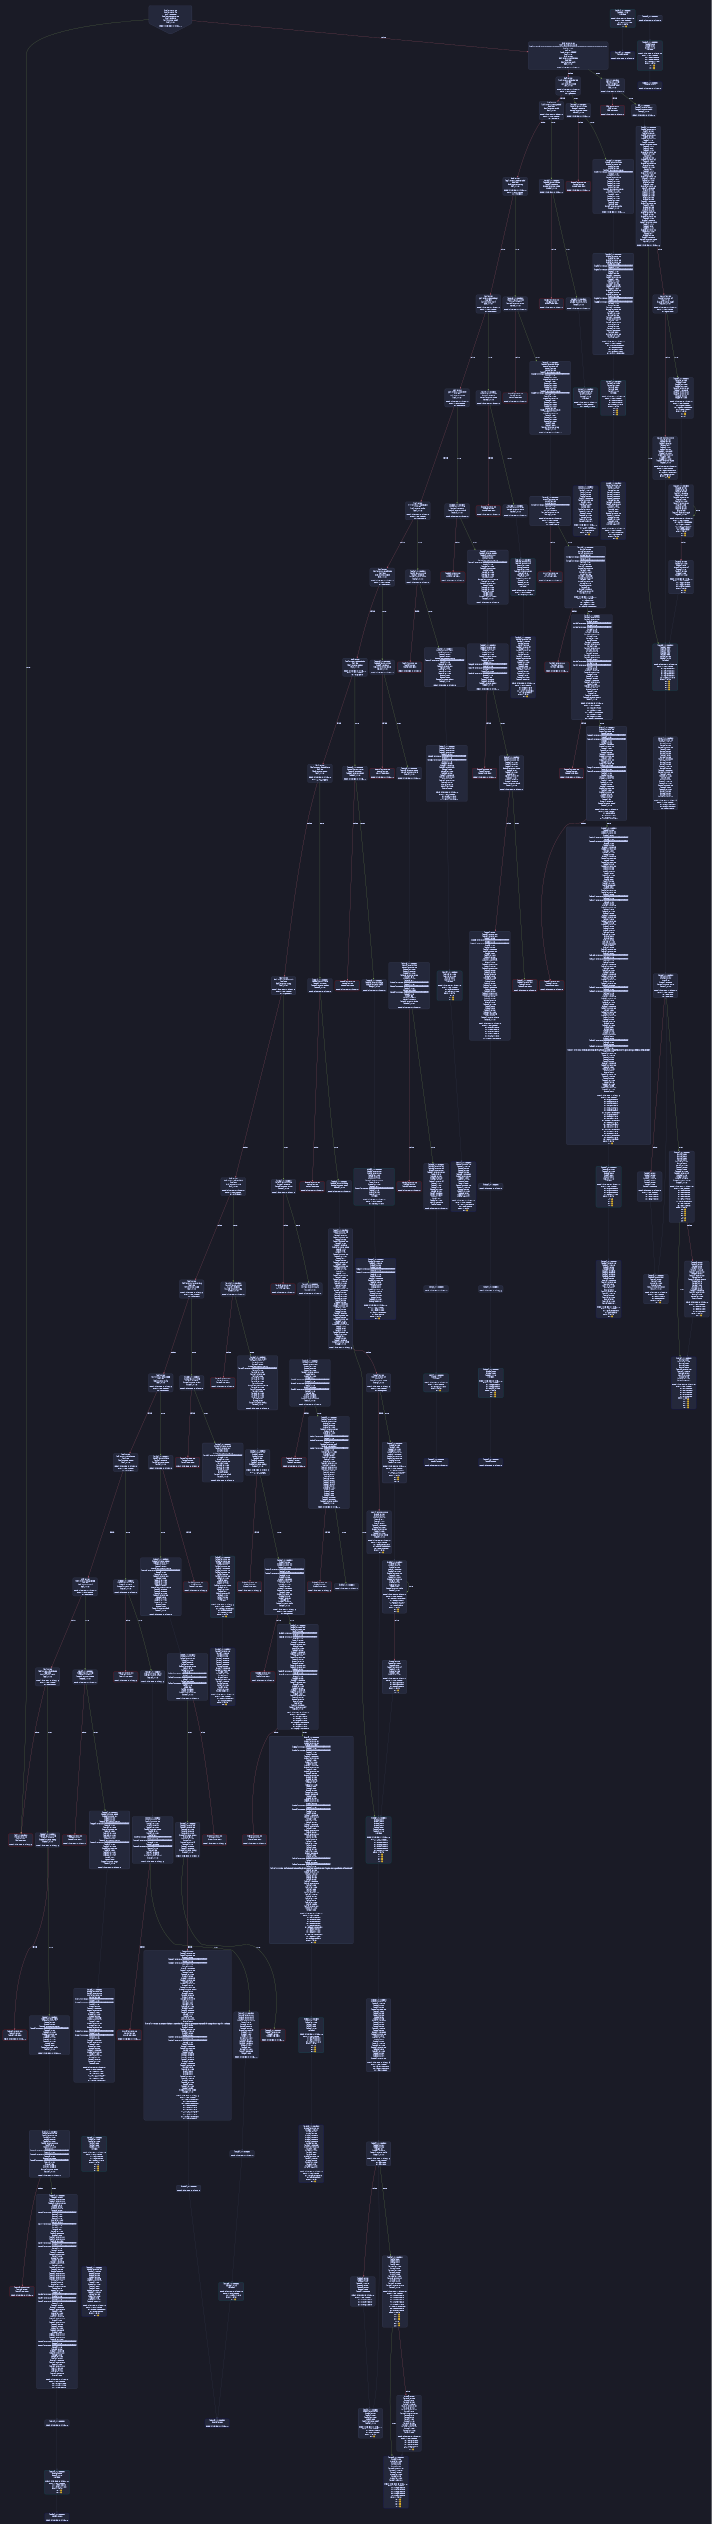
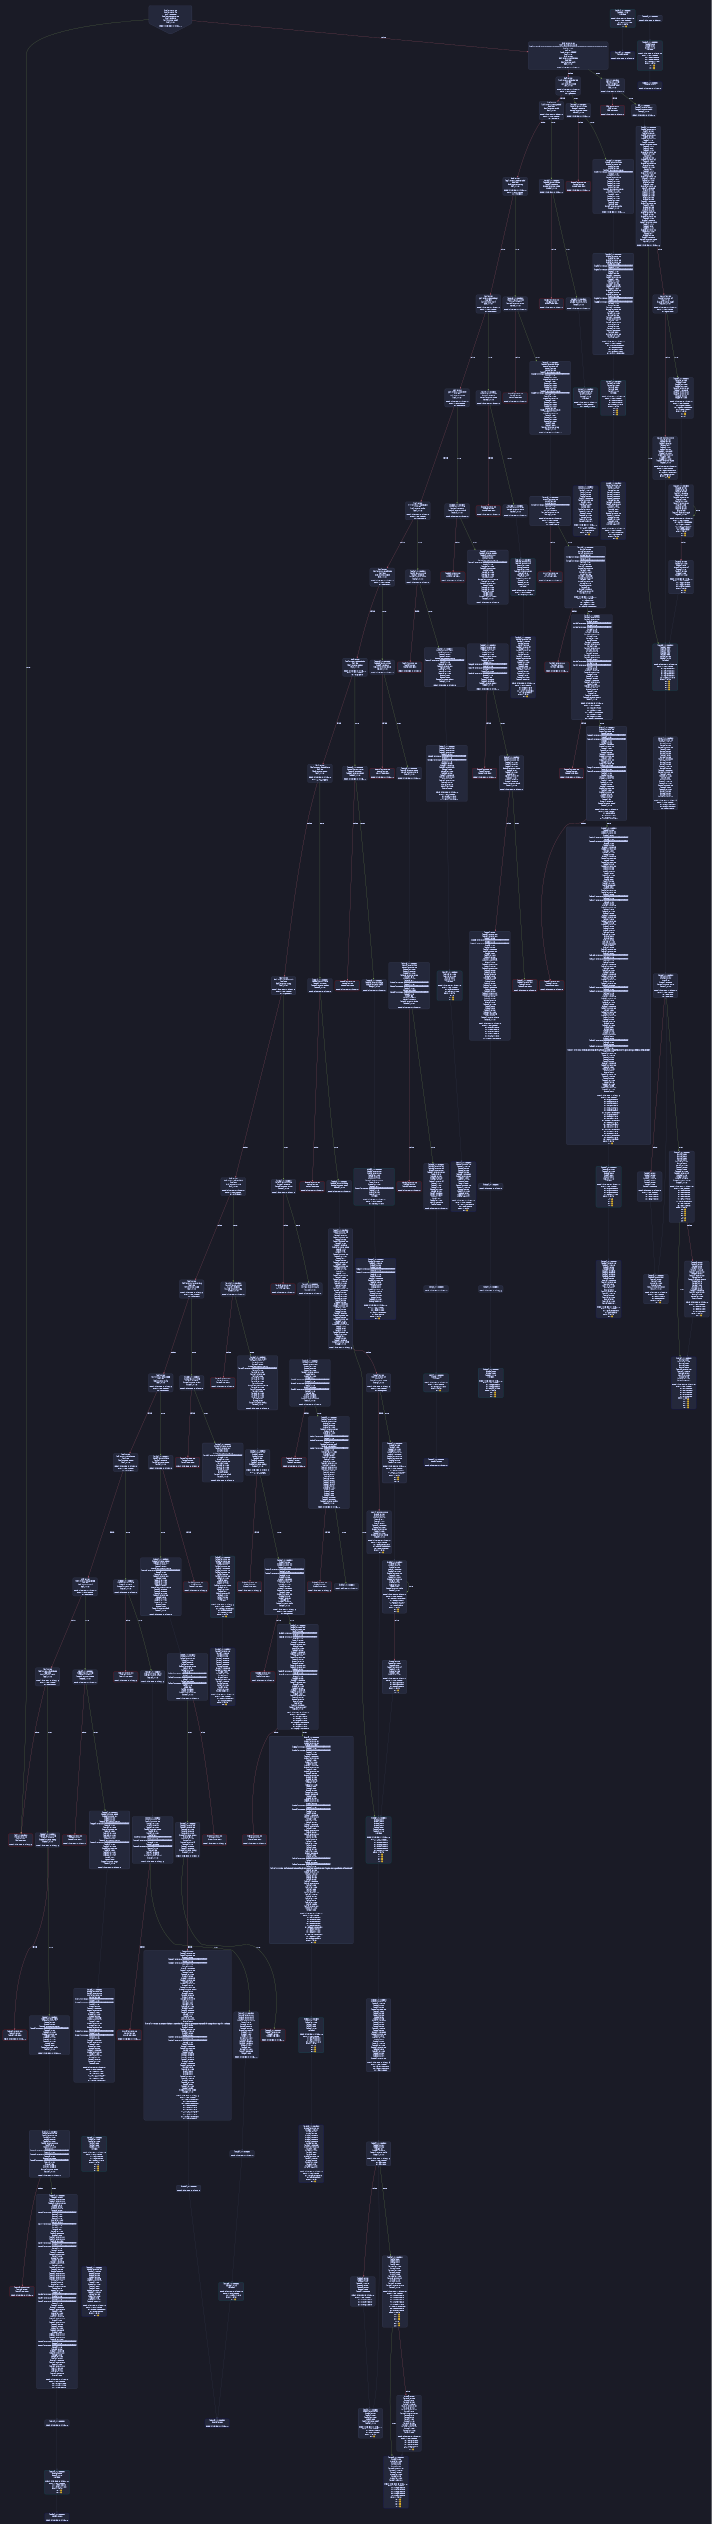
node "[10ec] JUMPDEST Stack size req: 0, sizeΔ: 0": label "[10ec] JUMPDEST Stack size req: 0, sizeΔ: 0" -> "[10ec] JUMPDEST Stack size req: 0, dea: 0"
node "[02ee] JUMPDEST [02ef] STOP Stack size req: 0, sizeΔ: 0": removed
node "[0d92] JUMPDEST Stack size req: 0, sizeΔ: 0": label "[0d92] JUMPDEST Stack size req: 0, sizeΔ: 0" -> "[0d92] JUMPDEST Stack ebf req: 0, sizeΔ: 0"
